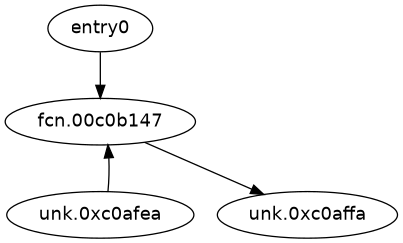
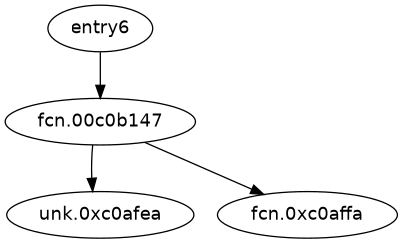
node "entry0": label "entry0" -> "entry6"
edge "unk.0xc0afea" -> "fcn.00c0b147": reversed
node "unk.0xc0affa": label "unk.0xc0affa" -> "fcn.0xc0affa"
